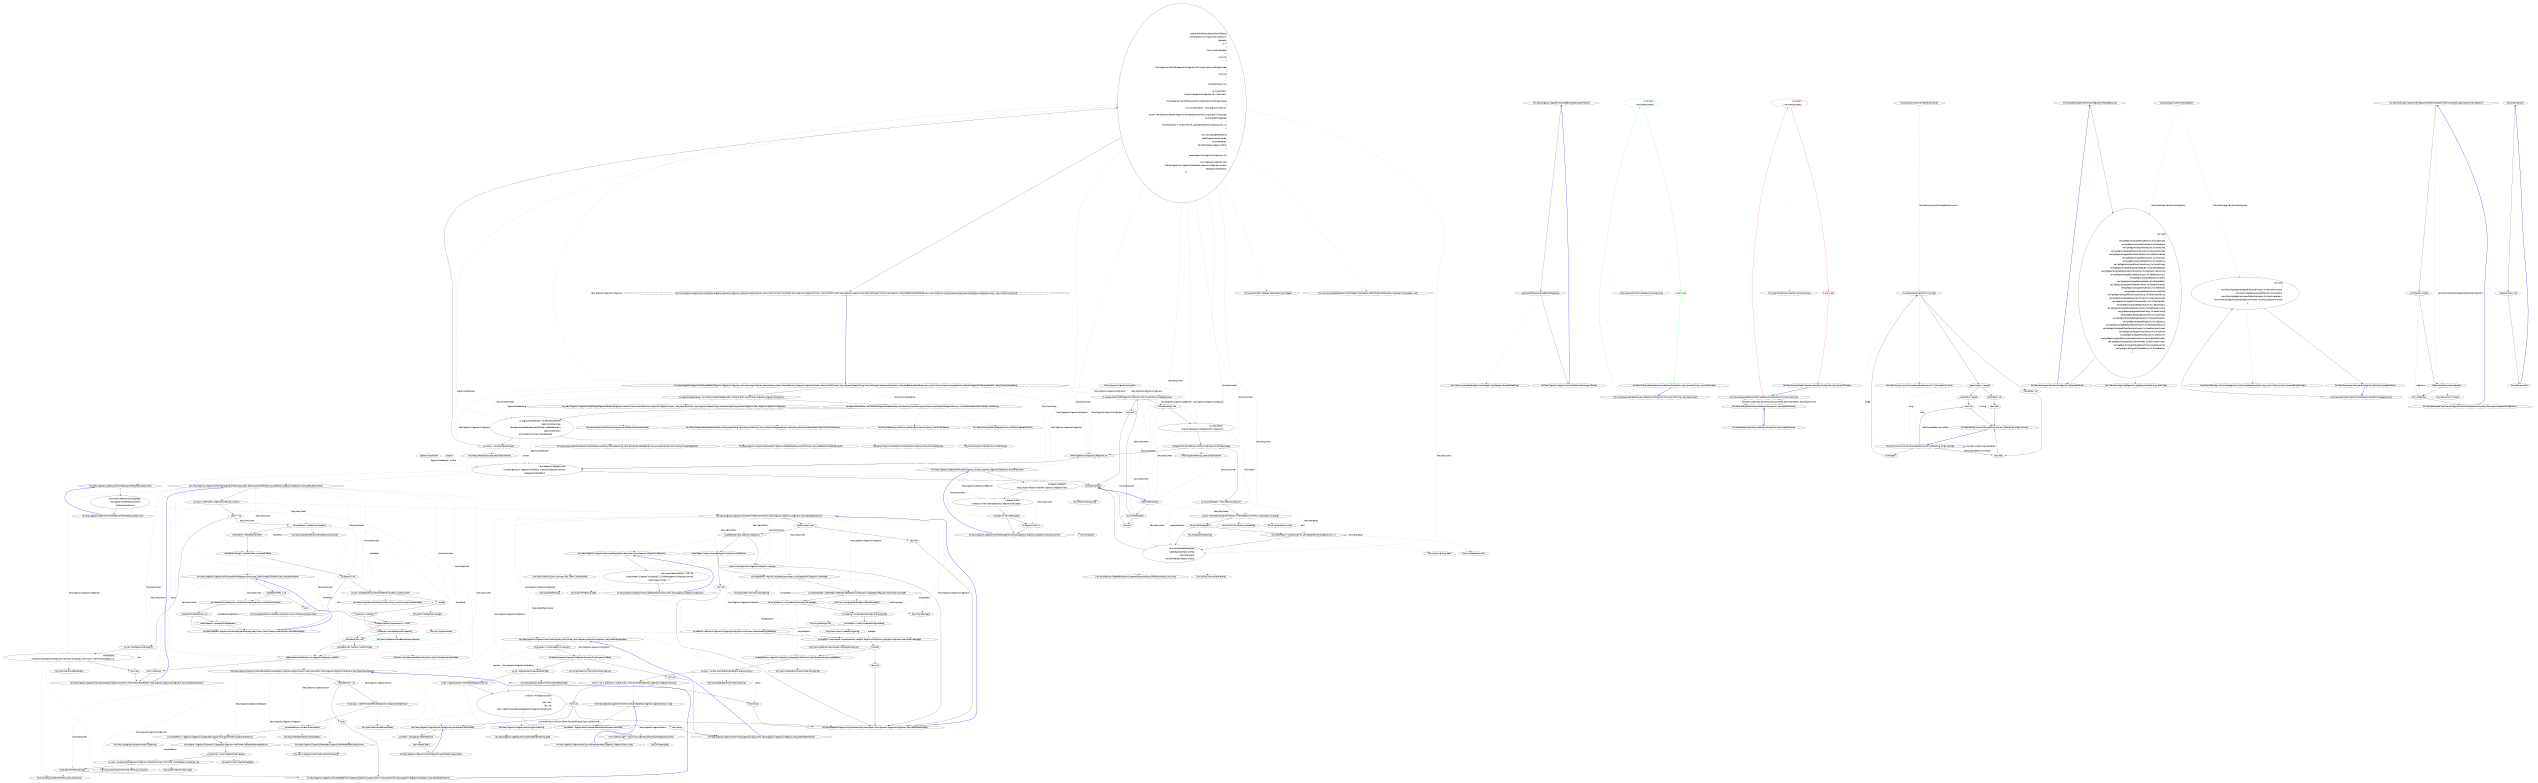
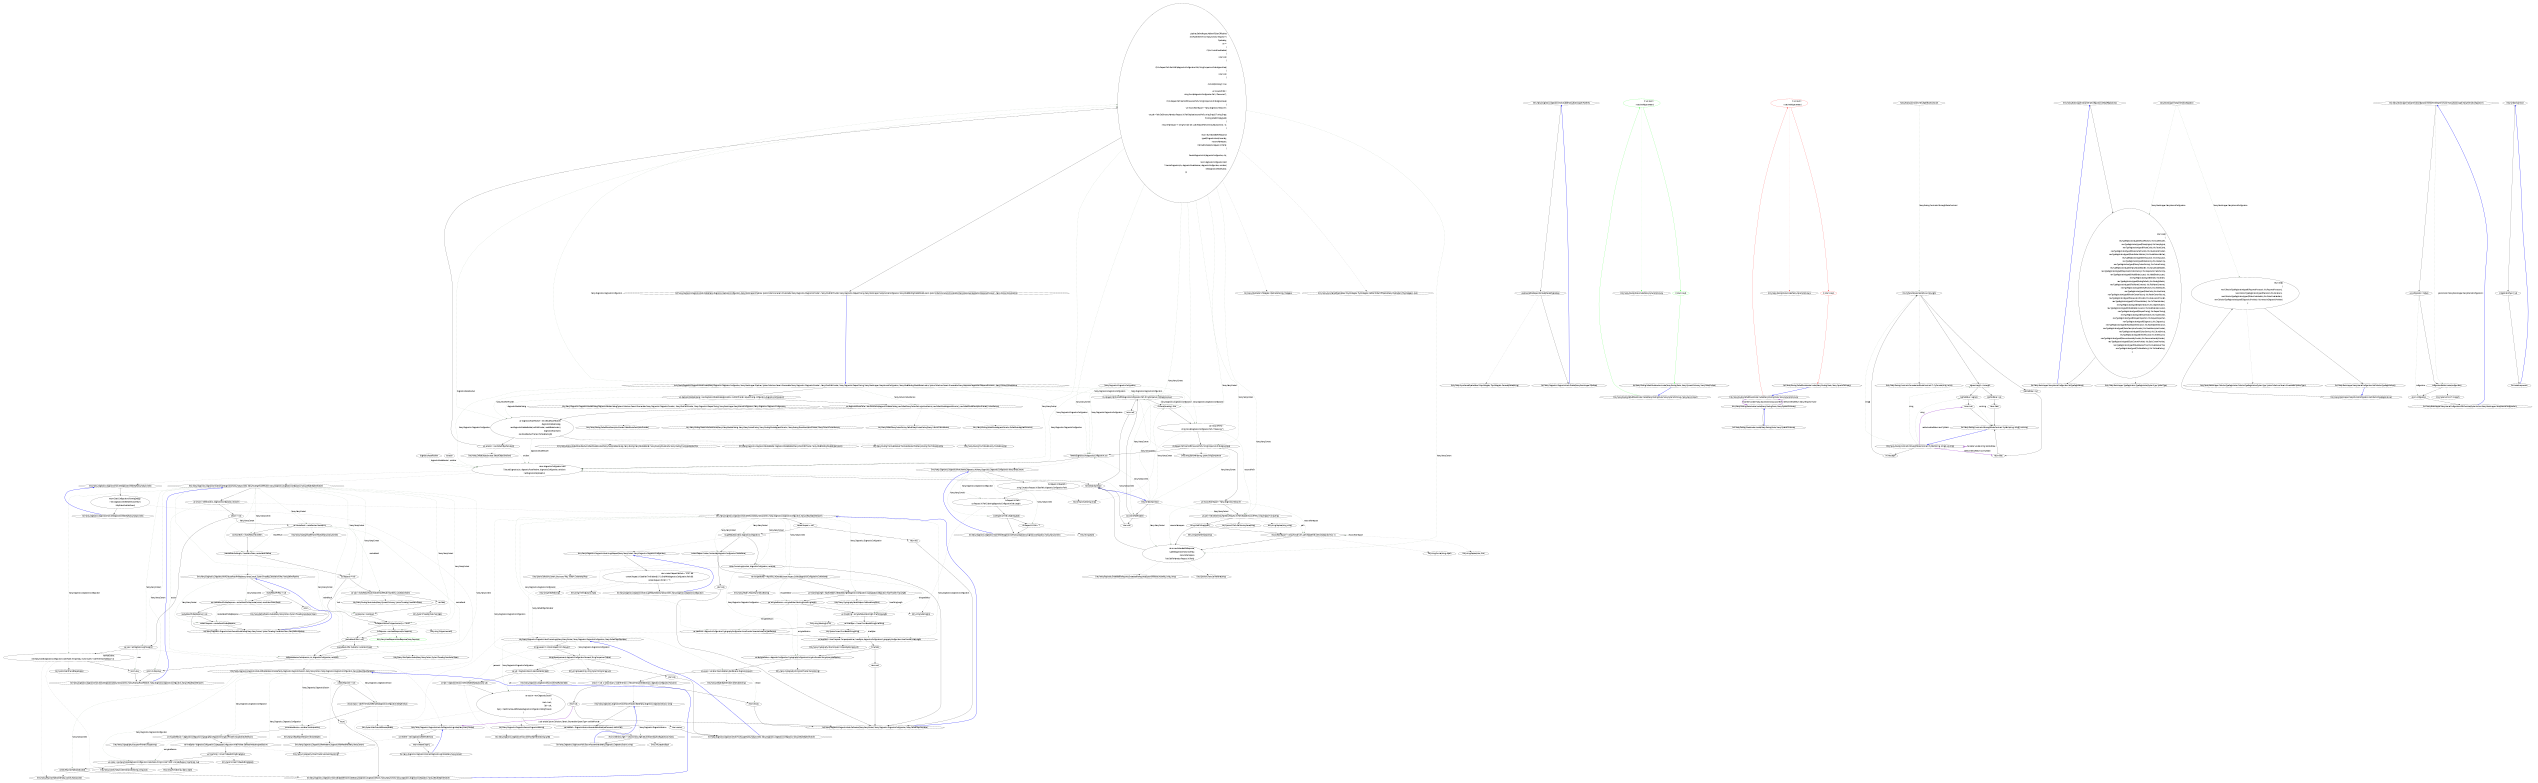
edge "ctx.Response = task.Result" -> "ctx.Response = new HeadResponse(ctx.Response)": now "ctx.Request.Method.ToUpperInvariant() == ''HEAD''" -> "ctx.Response = new HeadResponse(ctx.Response)"
